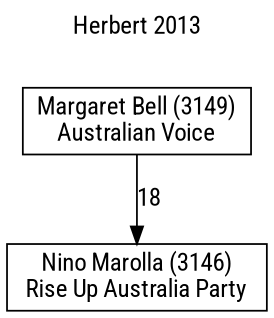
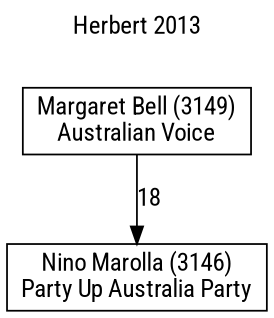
node "Nino Marolla (3146) Rise Up Australia Party": label "Nino Marolla (3146) Rise Up Australia Party" -> "Nino Marolla (3146) Party Up Australia Party"
